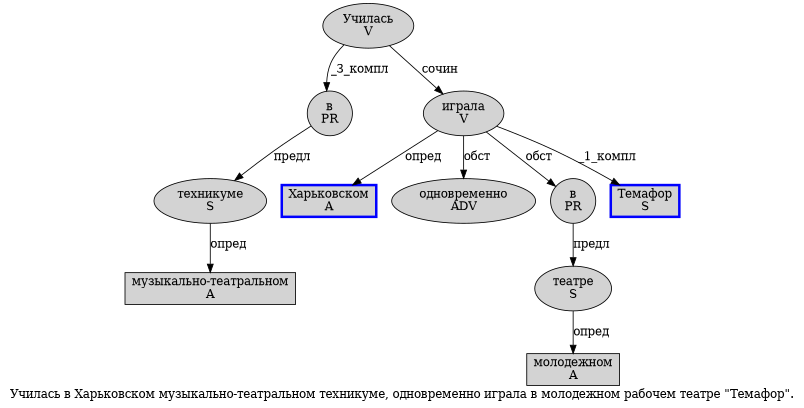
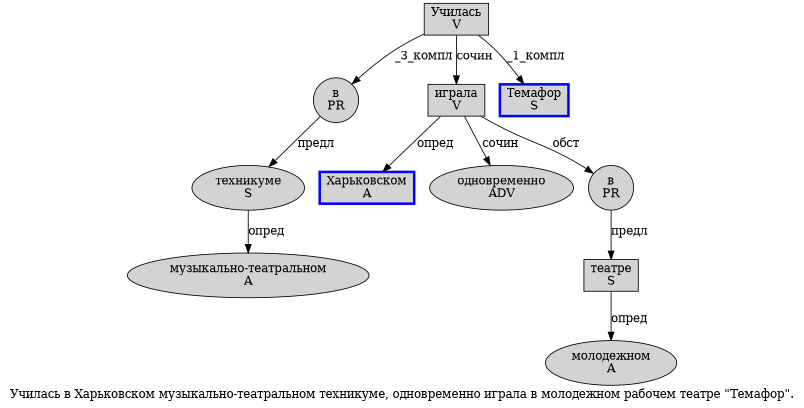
node "Училась V": shape ellipse -> box
node "играла V": shape ellipse -> box
edge "играла V" -> "Темафор S": now "Училась V" -> "Темафор S"
edge "играла V" -> "одновременно ADV": label "обст" -> "сочин"
node "музыкально-театральном A": shape box -> ellipse
node "театре S": shape ellipse -> box
node "молодежном A": shape box -> ellipse
